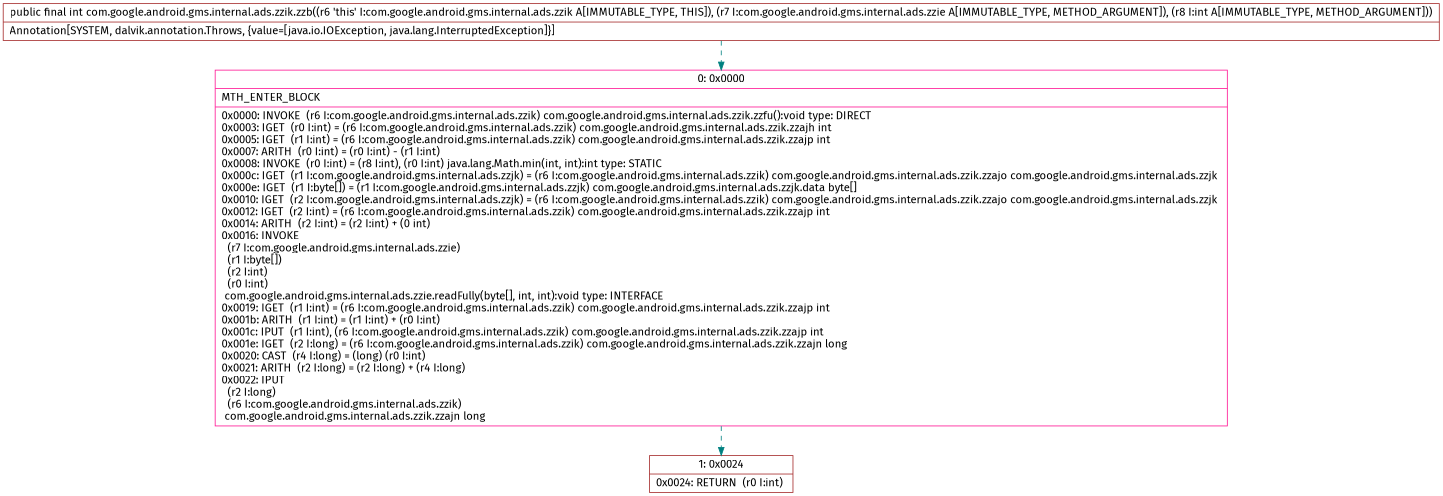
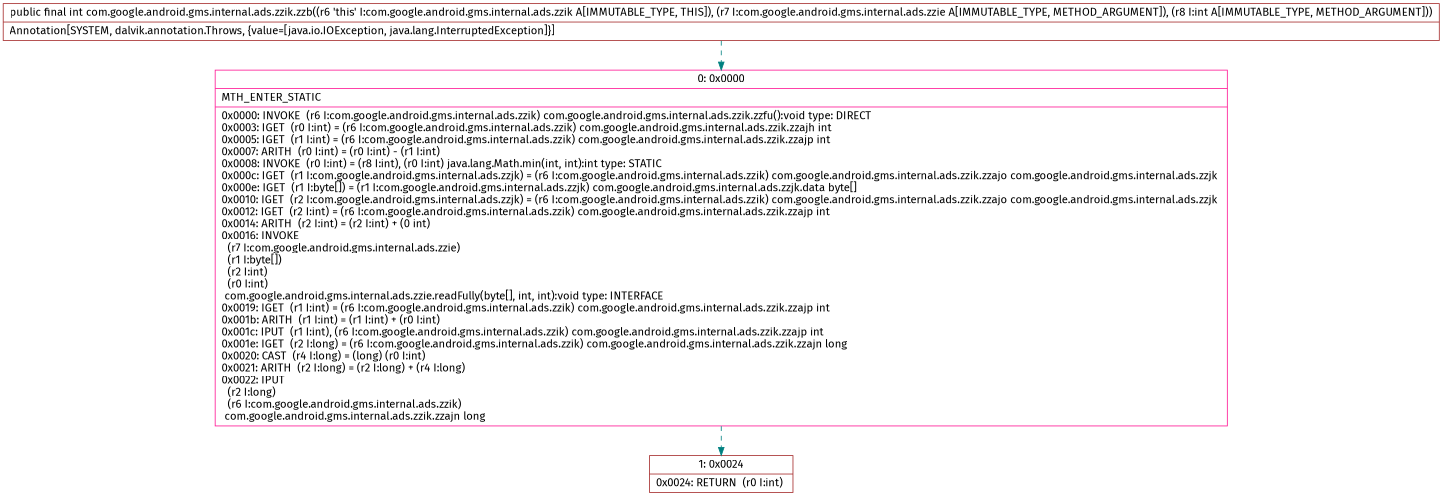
node "0: 0x0000": text "MTH_ENTER_BLOCK" -> "MTH_ENTER_STATIC"
